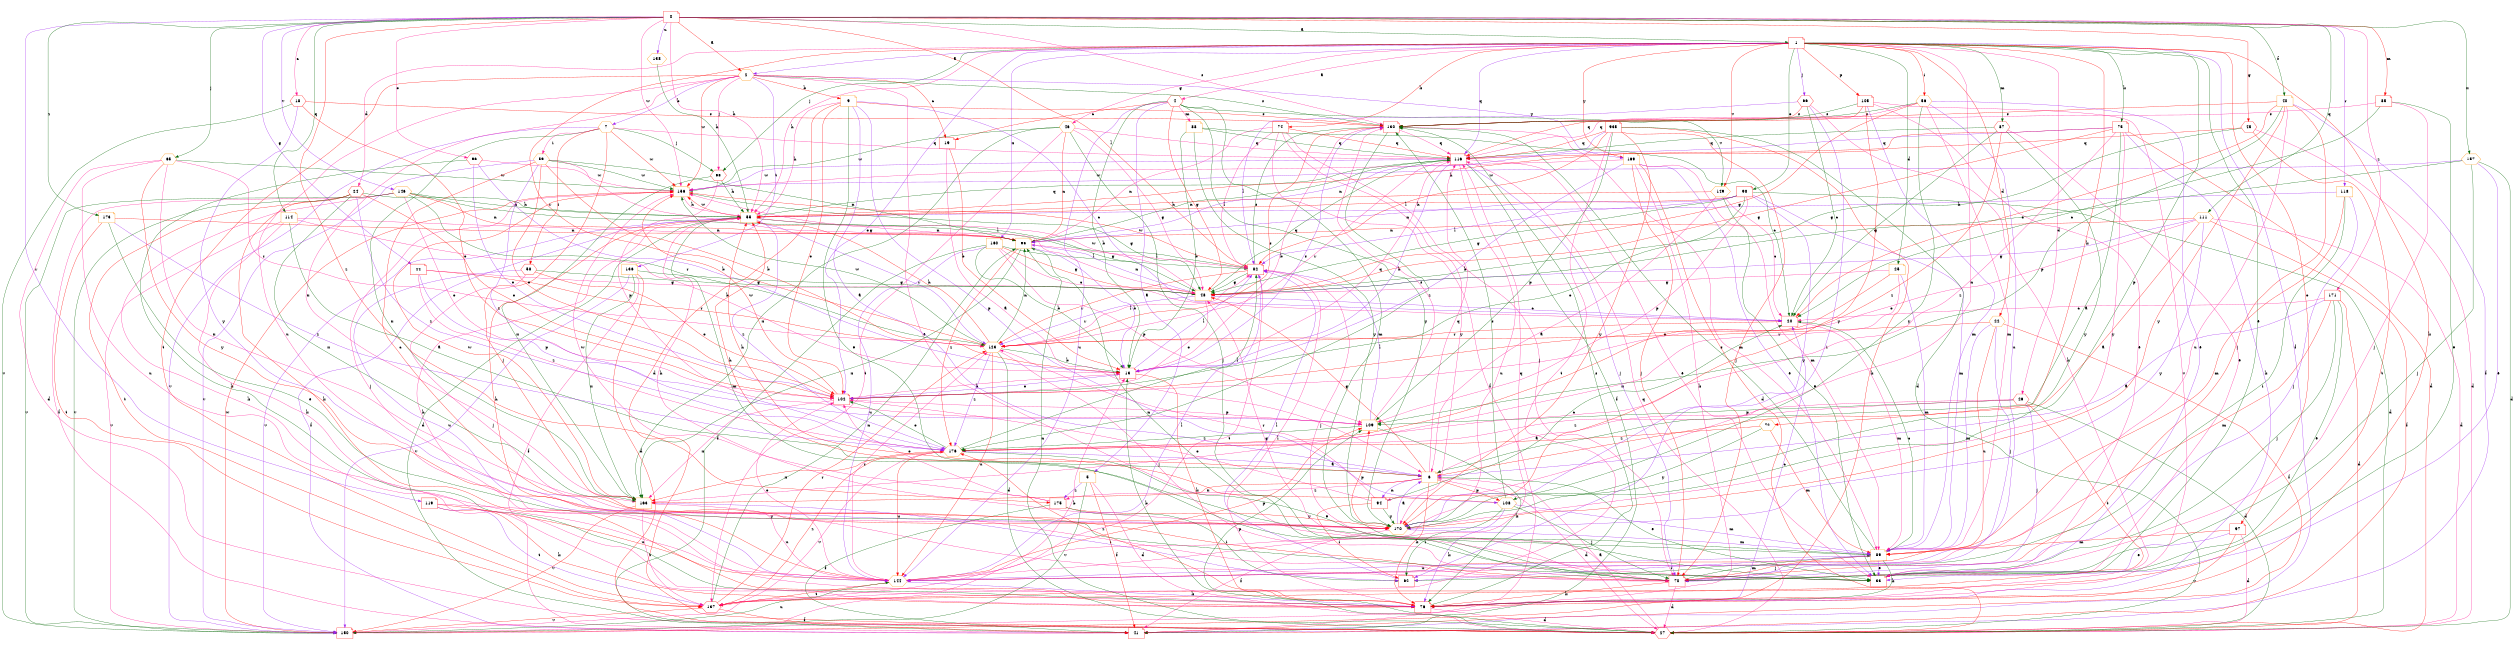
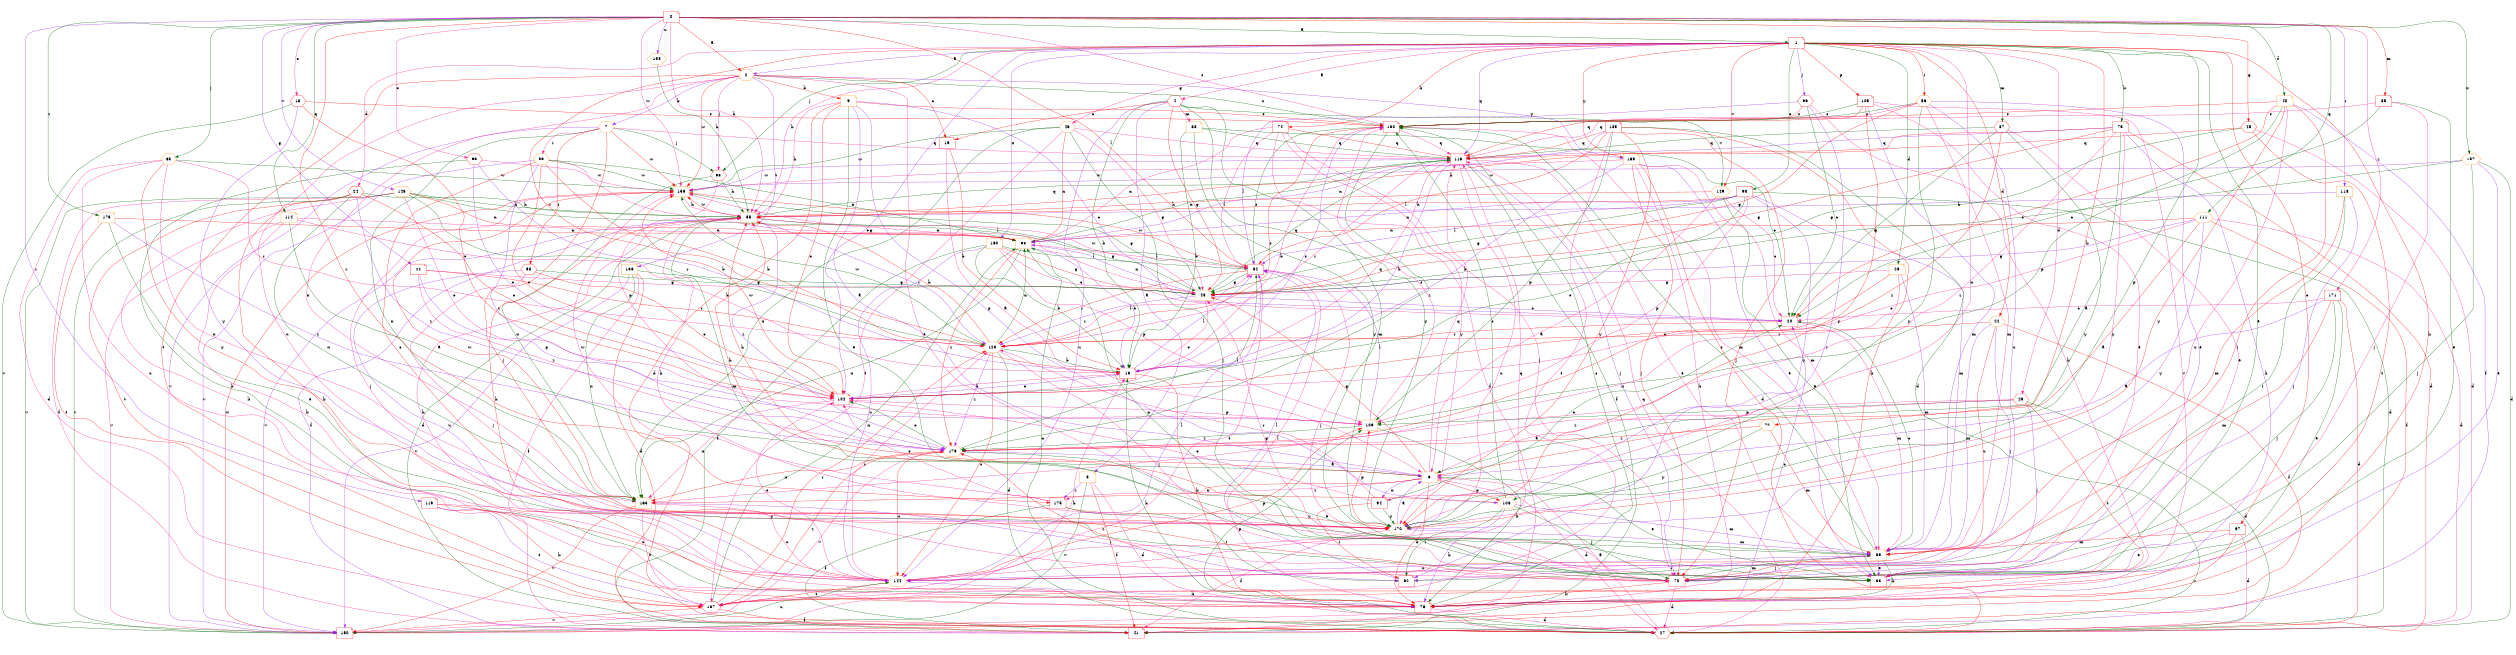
node "935": label "935" -> "135"
edge "1" -> "41": removed, label "f"
